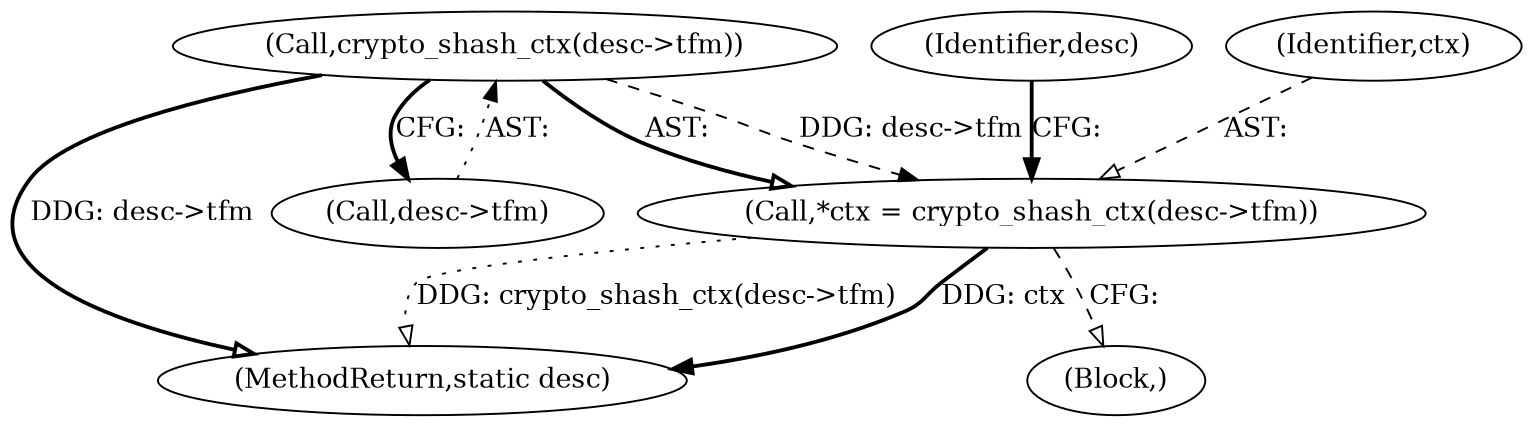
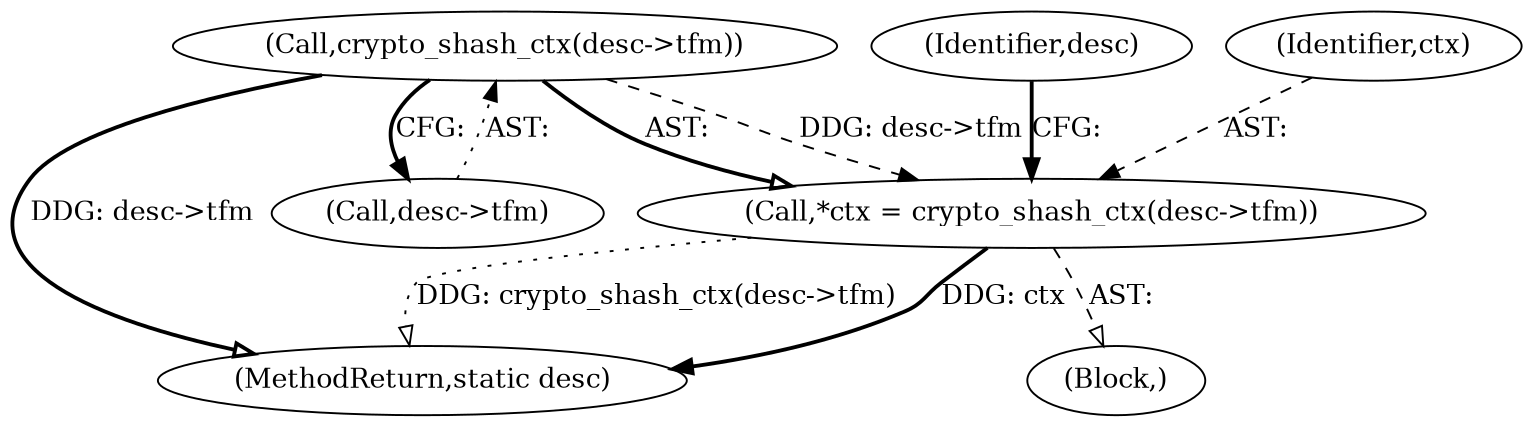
edge "(Identifier,ctx)" -> "(Call,*ctx = crypto_shash_ctx(desc->tfm))": arrowhead onormal -> normal
edge "(Call,*ctx = crypto_shash_ctx(desc->tfm))" -> "(Block,)": label "CFG: " -> "AST: "
